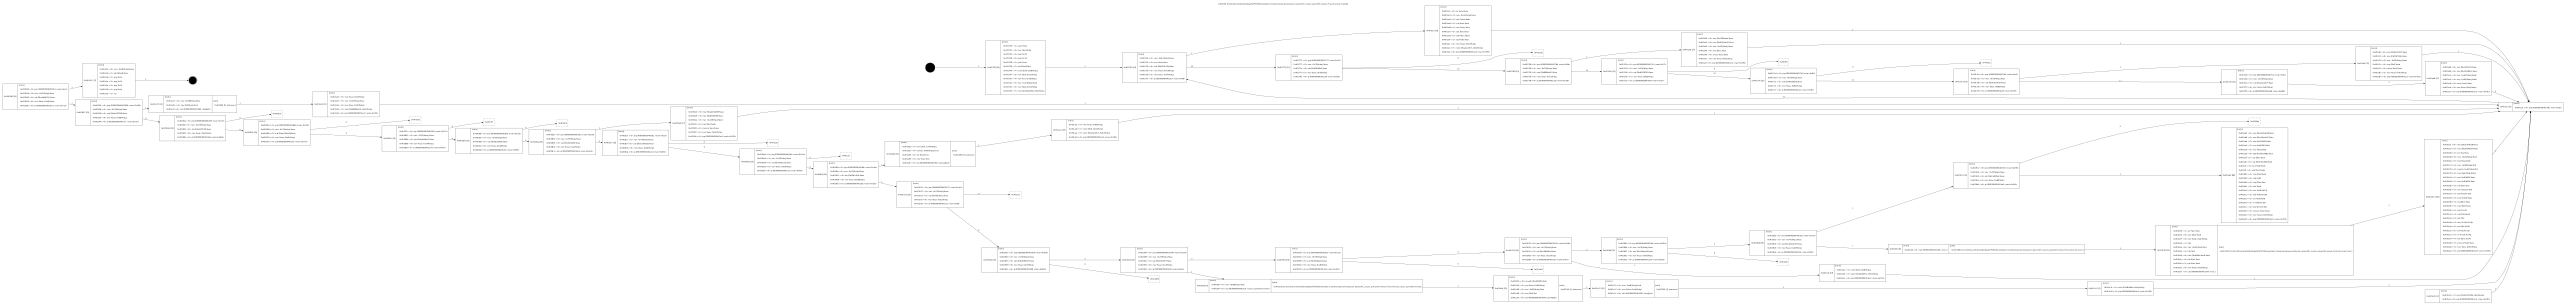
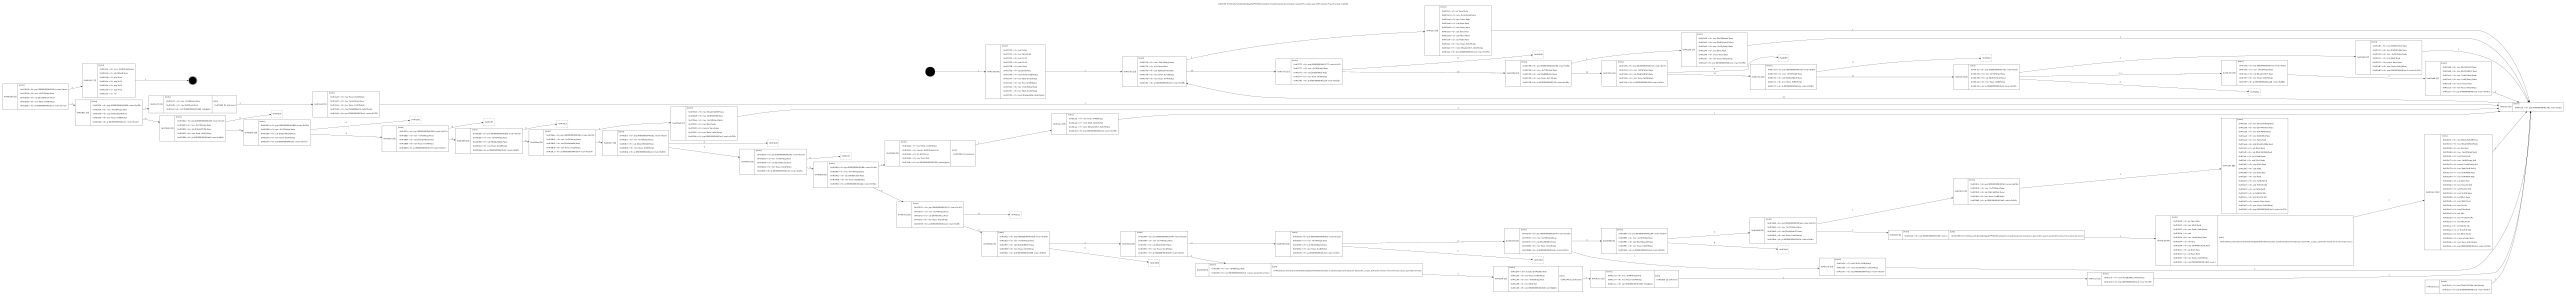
edge "0x4019c1 [25]" -> "0x4019da": now "0x4017cd [25]" -> "0x4019da"
